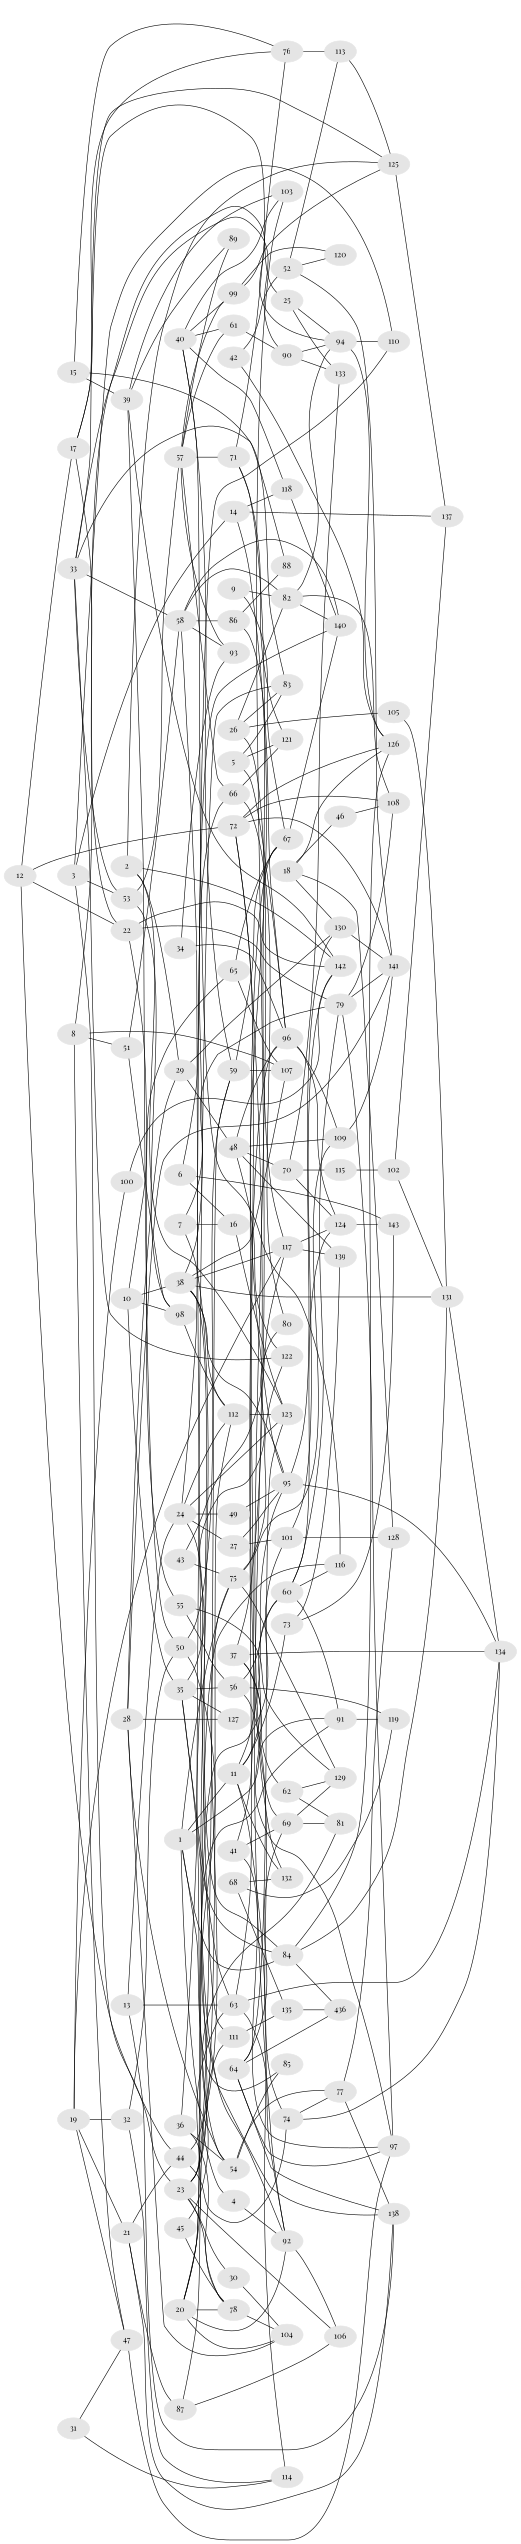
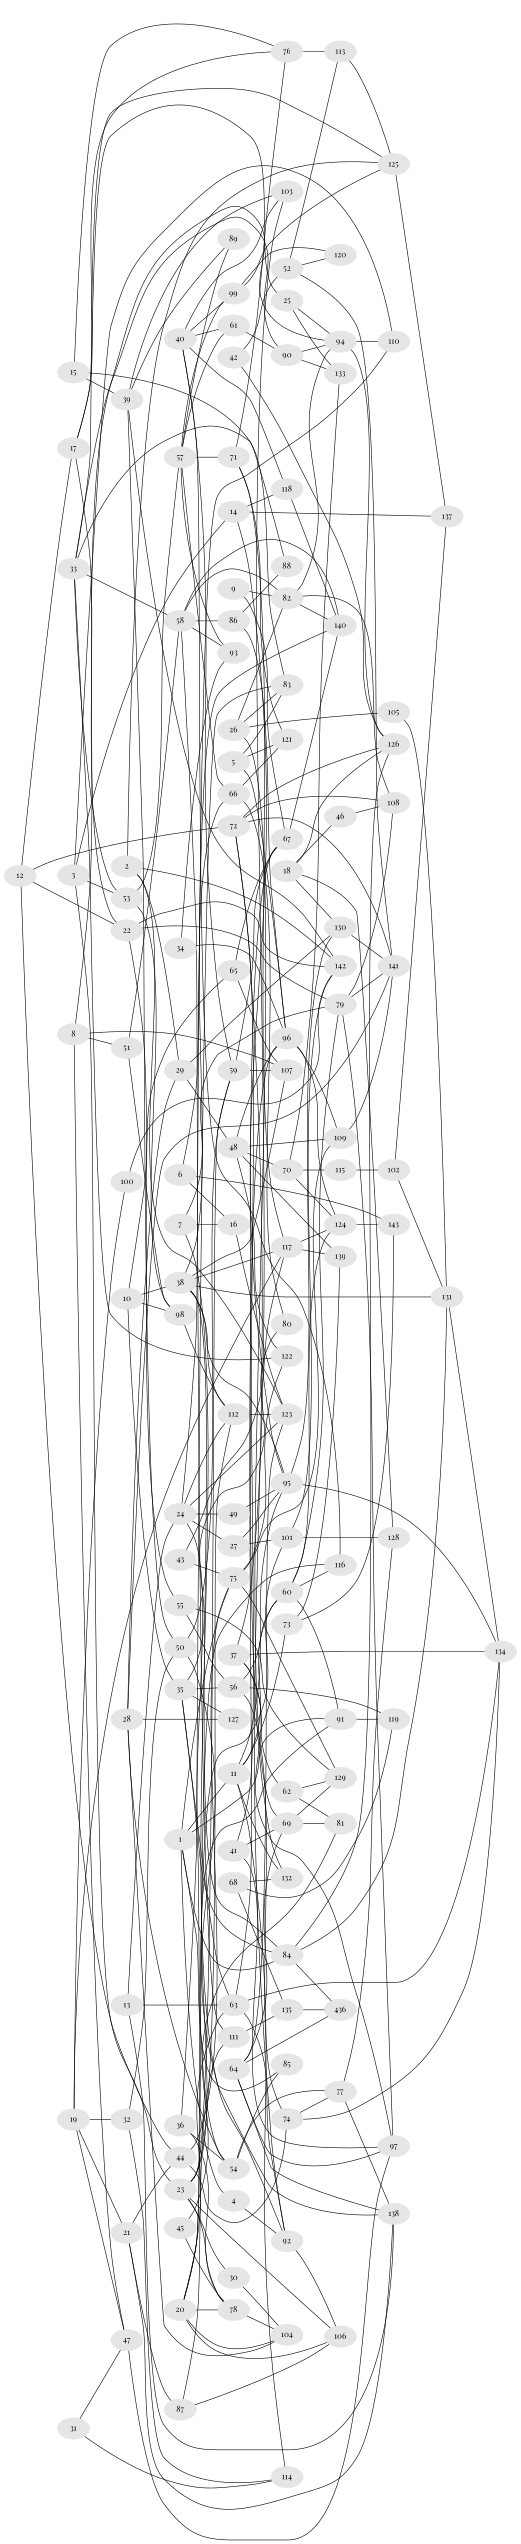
edge "92" -- "20": now "106" -- "20"
